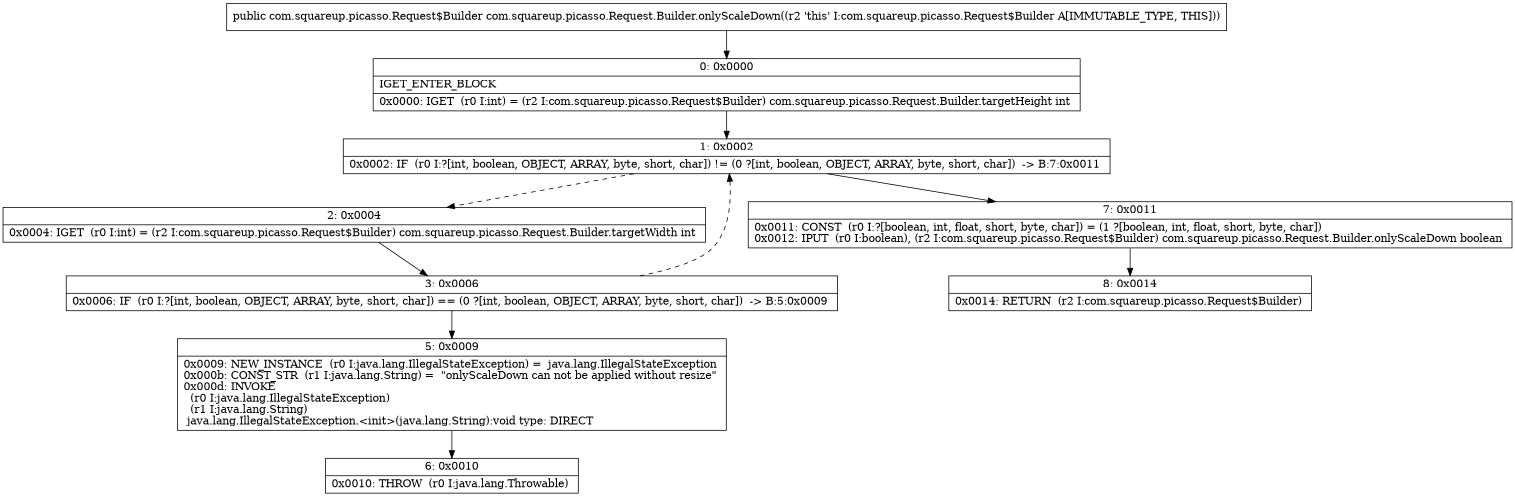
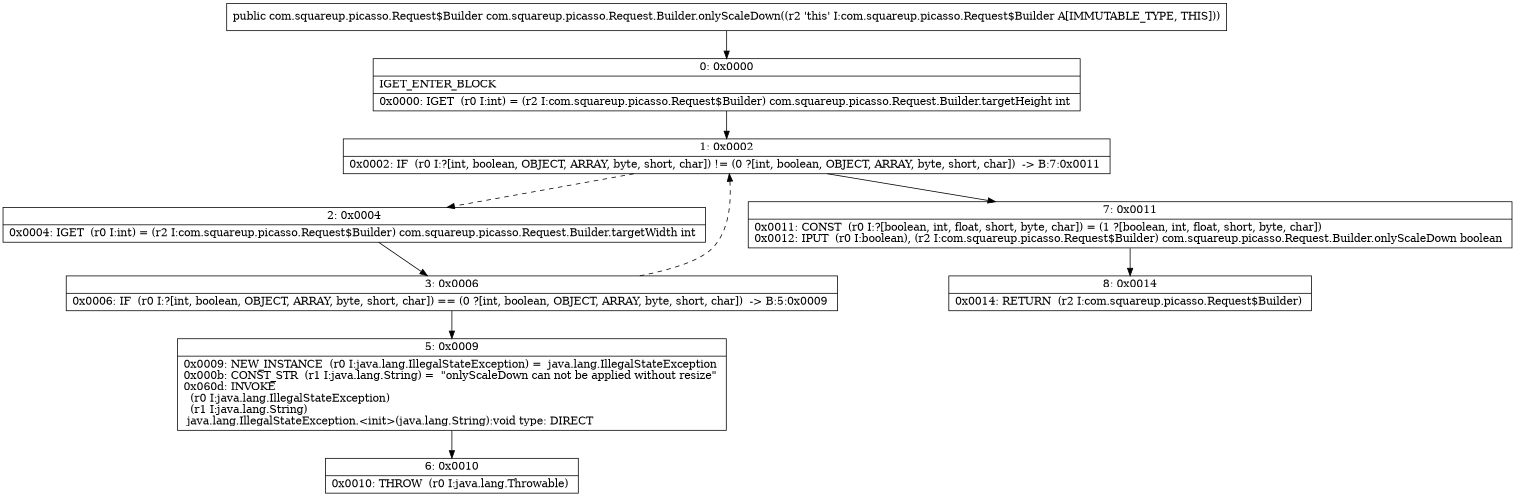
node "5: 0x0009": text "0x000d: INVOKE" -> "0x060d: INVOKE"
